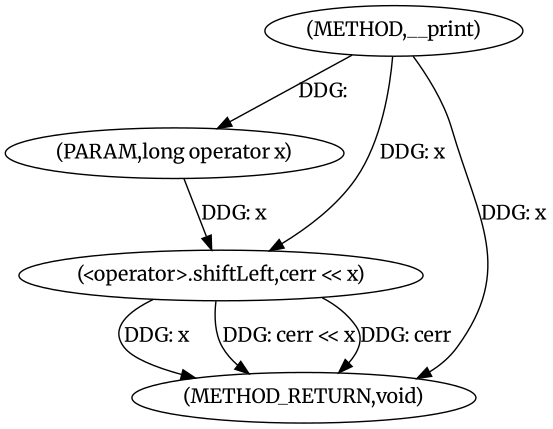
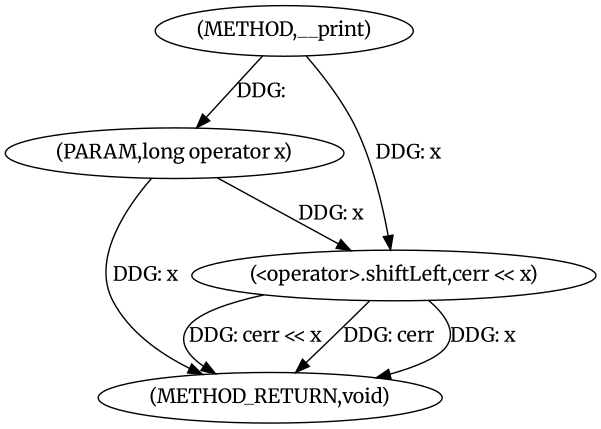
edge "(METHOD,__print)" -> "(METHOD_RETURN,void)": now "(PARAM,long operator x)" -> "(METHOD_RETURN,void)"
